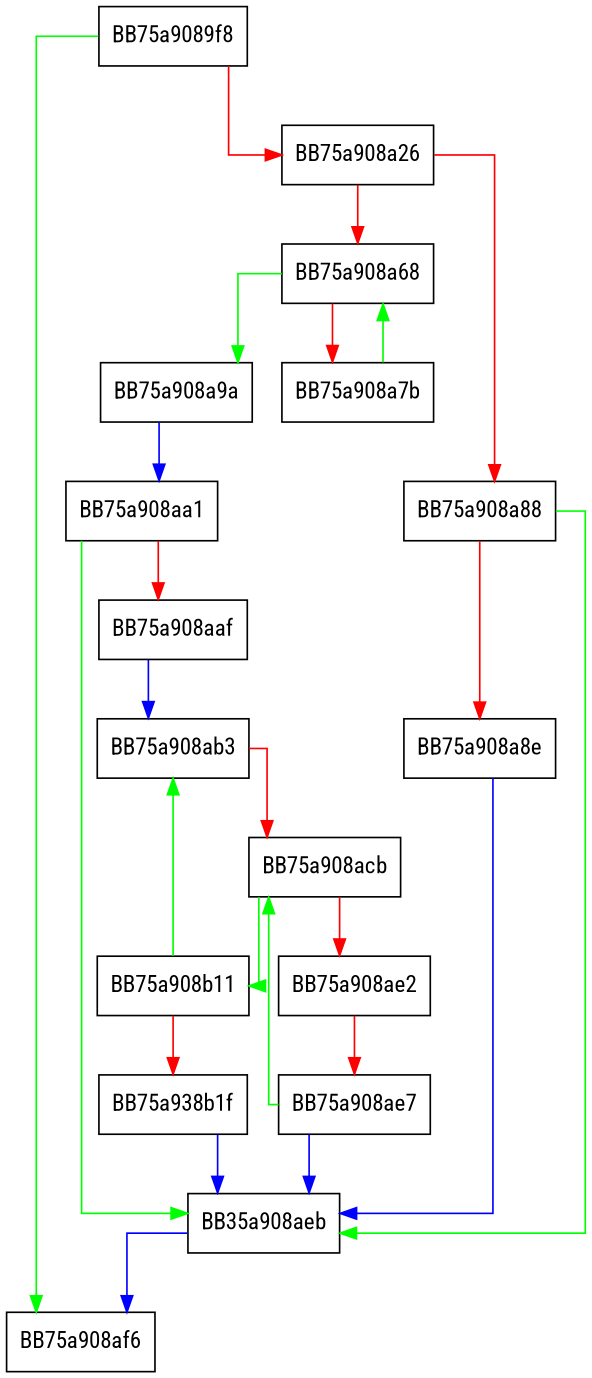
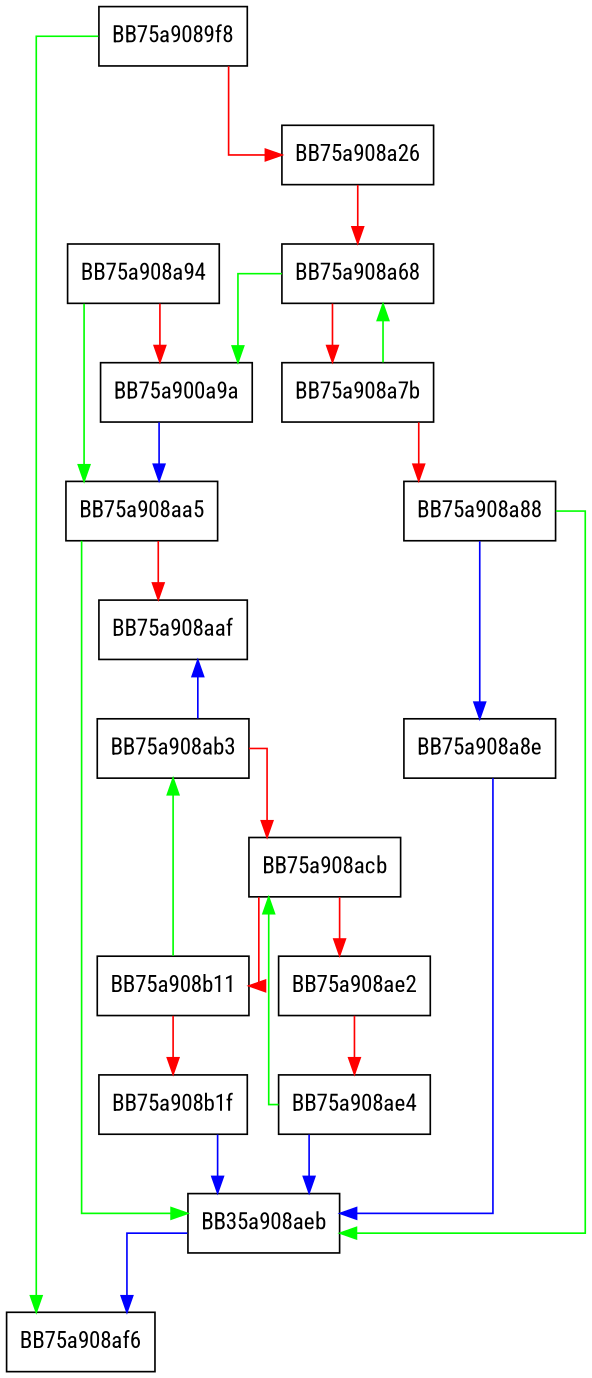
node "BB75a908a94": added
edge "BB75a908a26" -> "BB75a908a88": now "BB75a908a7b" -> "BB75a908a88"
node "BB75a908a9a": label "BB75a908a9a" -> "BB75a900a9a"
node "BB75a908aa1": label "BB75a908aa1" -> "BB75a908aa5"
edge "BB75a908a88" -> "BB75a908a8e": color red -> blue
edge "BB75a908aaf" -> "BB75a908ab3": reversed
edge "BB75a908acb" -> "BB75a908b11": color green -> red
node "BB75a938b1f": label "BB75a938b1f" -> "BB75a908b1f"
node "BB75a908ae7": label "BB75a908ae7" -> "BB75a908ae4"
